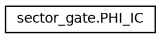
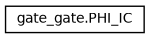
node "sector_gate.PHI_IC": label "sector_gate.PHI_IC" -> "gate_gate.PHI_IC"
